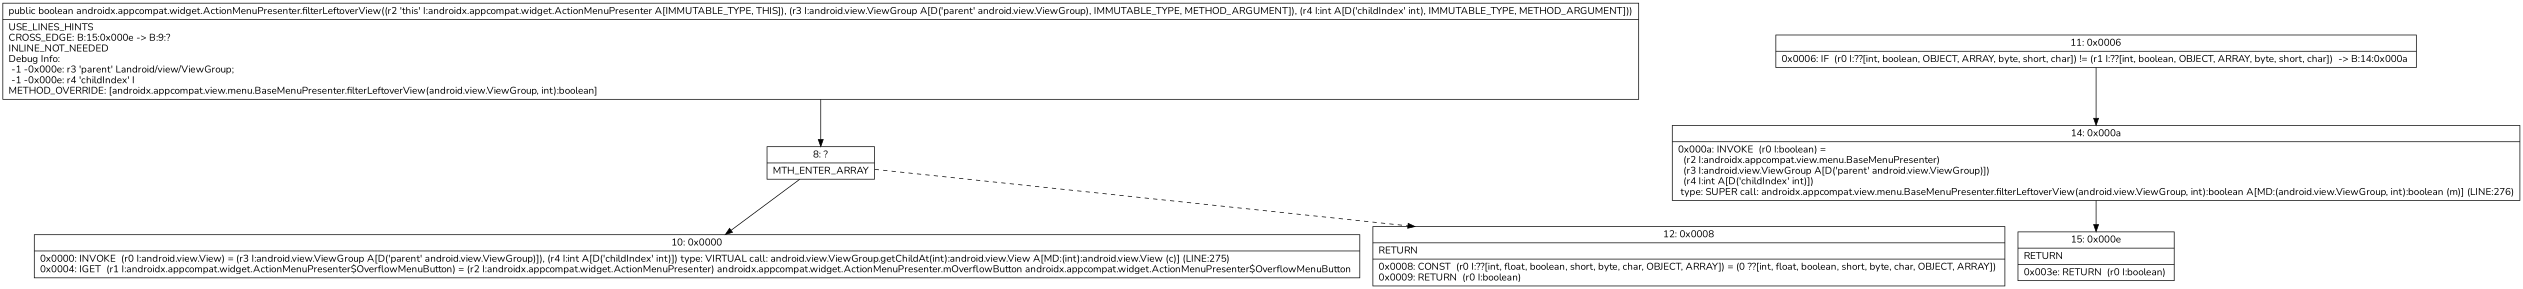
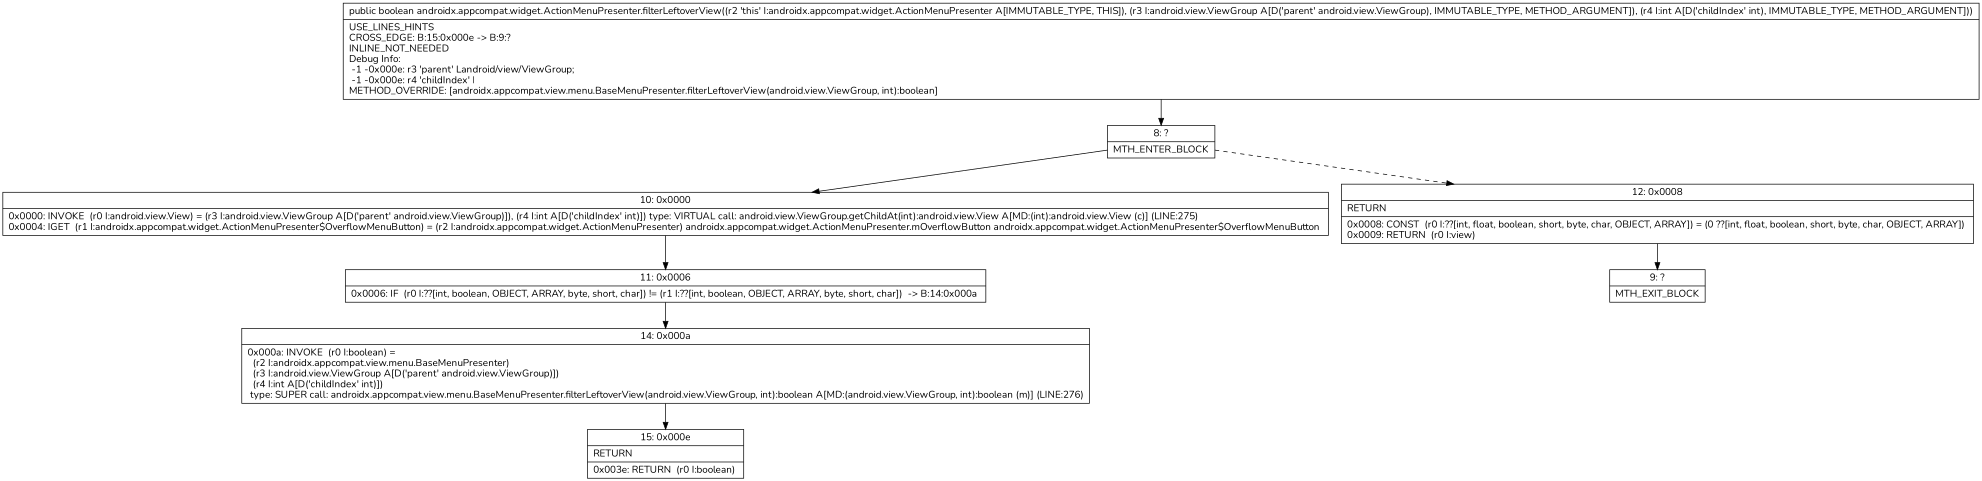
node "8: ?": text "MTH_ENTER_ARRAY" -> "MTH_ENTER_BLOCK"
edge "10: 0x0000" -> "11: 0x0006": added
node "12: 0x0008": text "0x0009: RETURN  (r0 I:boolean)" -> "0x0009: RETURN  (r0 I:view)"
node "9: ?": added
